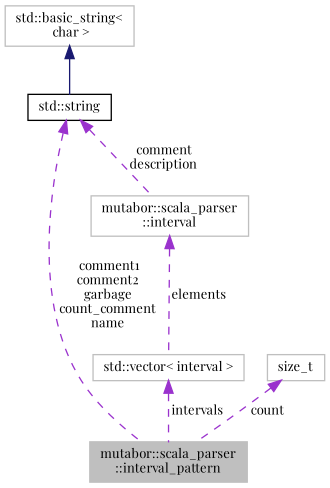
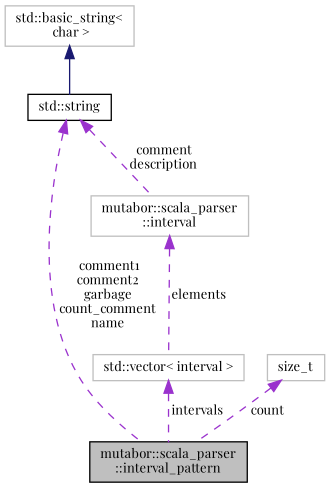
node "mutabor::scala_parser ::interval_pattern": color grey75 -> black
